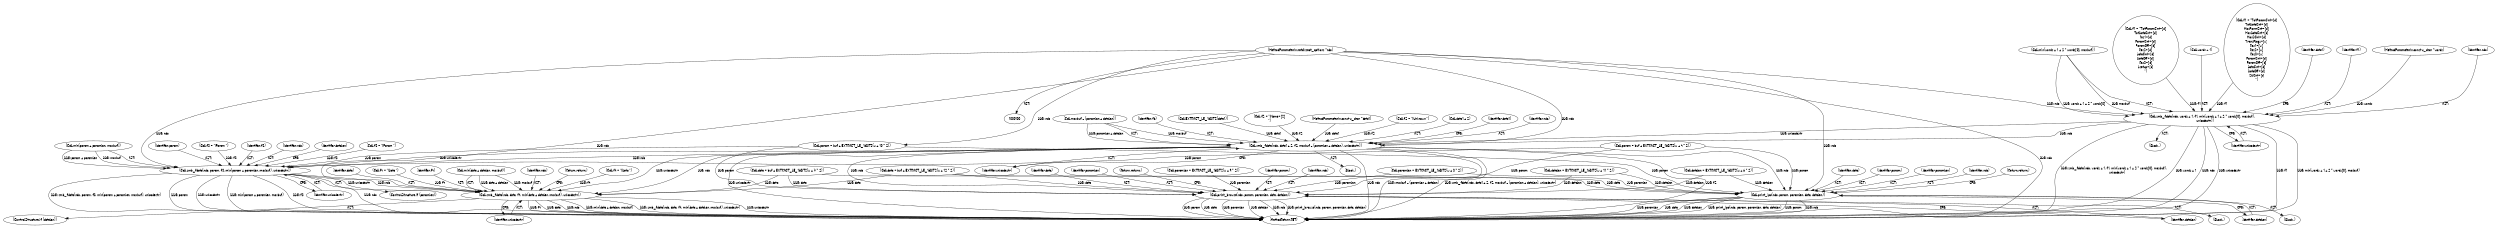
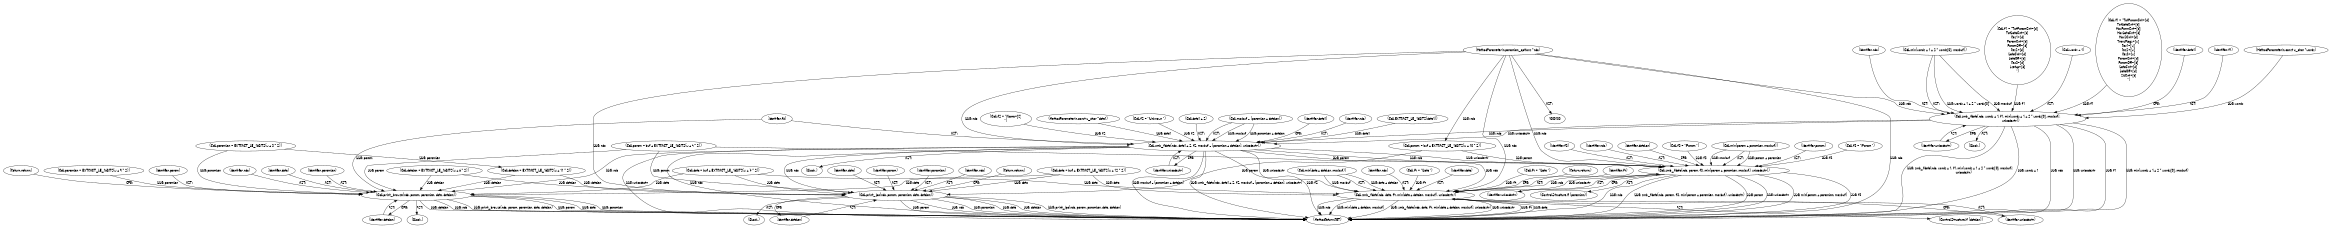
node "(MethodParameterIn,netdissect_options *ndo)": label "(MethodParameterIn,netdissect_options *ndo)" -> "(MethodParameterIn,paramlen_options *ndo)"
edge "(Call,paramlen = EXTRACT_LE_16BITS(w + 3 * 2))" -> "(Call,print_ipc(ndo, param, paramlen, data, datalen))": now "(Call,paramlen = EXTRACT_LE_16BITS(w + 3 * 2))" -> "(Call,datalen = EXTRACT_LE_16BITS(w + 11 * 2))"
edge "(Call,param = buf + EXTRACT_LE_16BITS(w + 10 * 2))" -> "(Call,print_browse(ndo, param, paramlen, data, datalen))": now "(Identifier,f6)" -> "(Call,print_browse(ndo, param, paramlen, data, datalen))"
